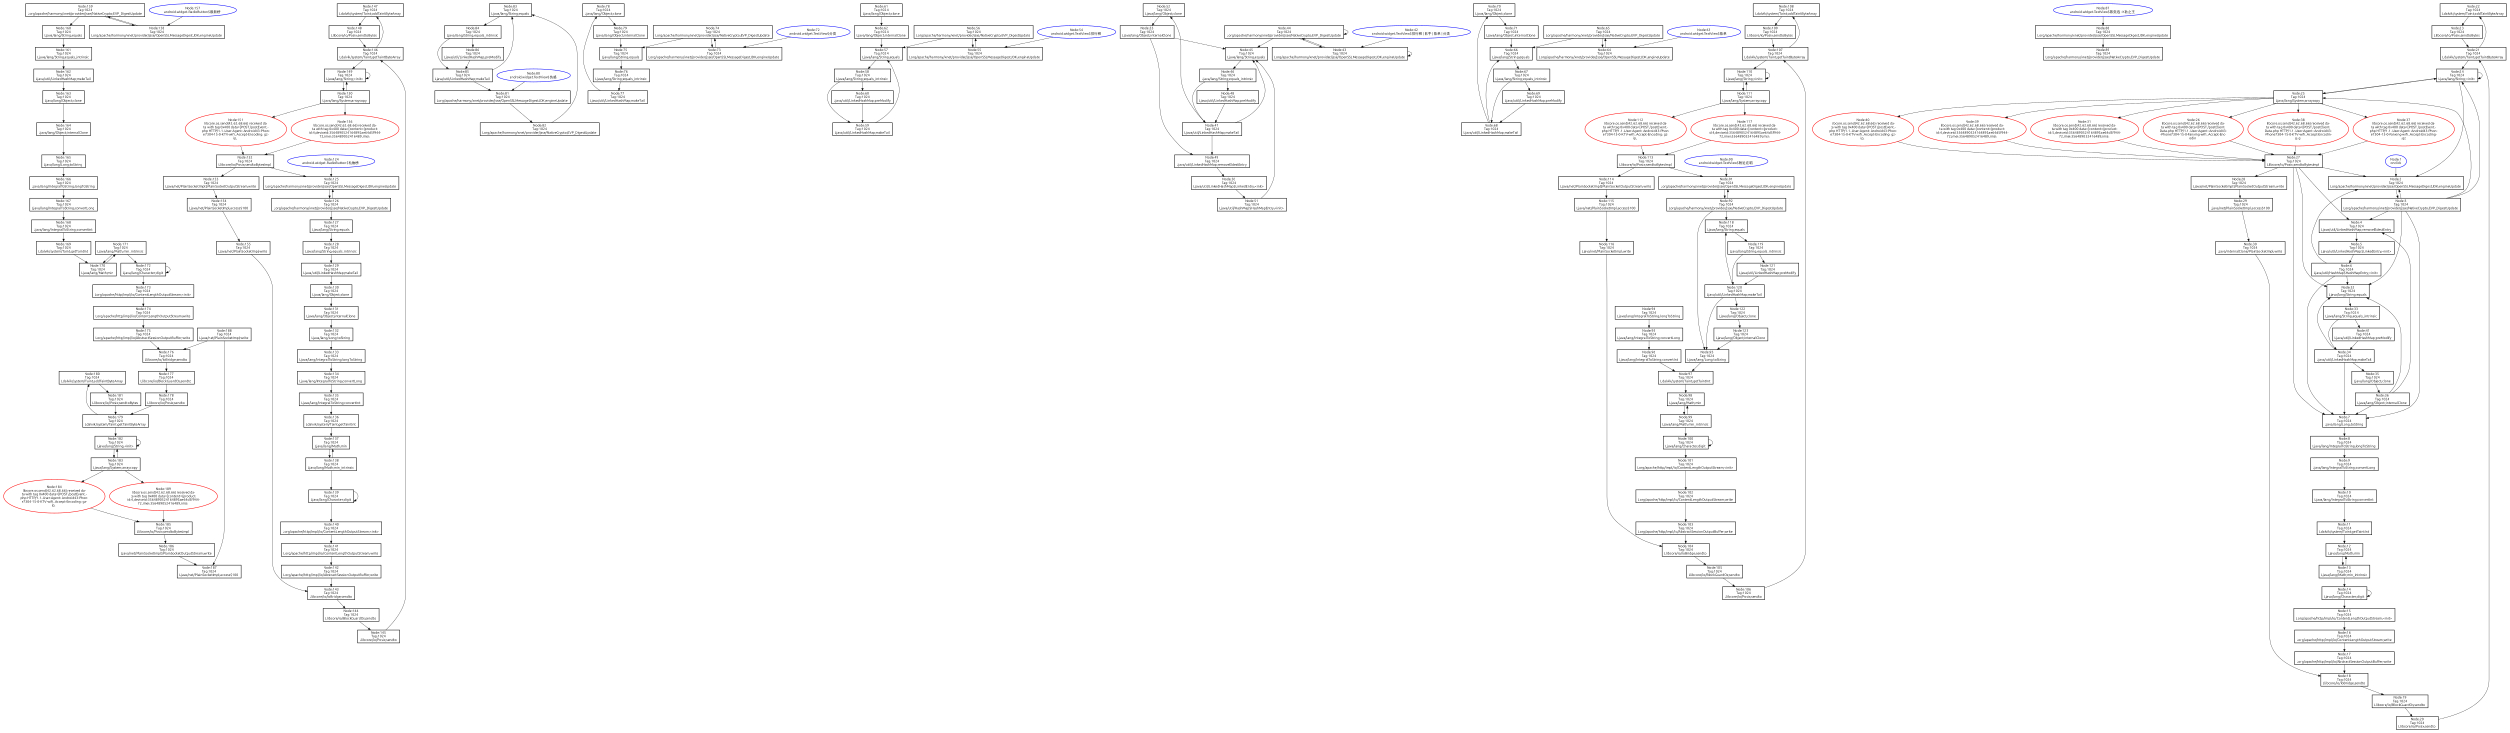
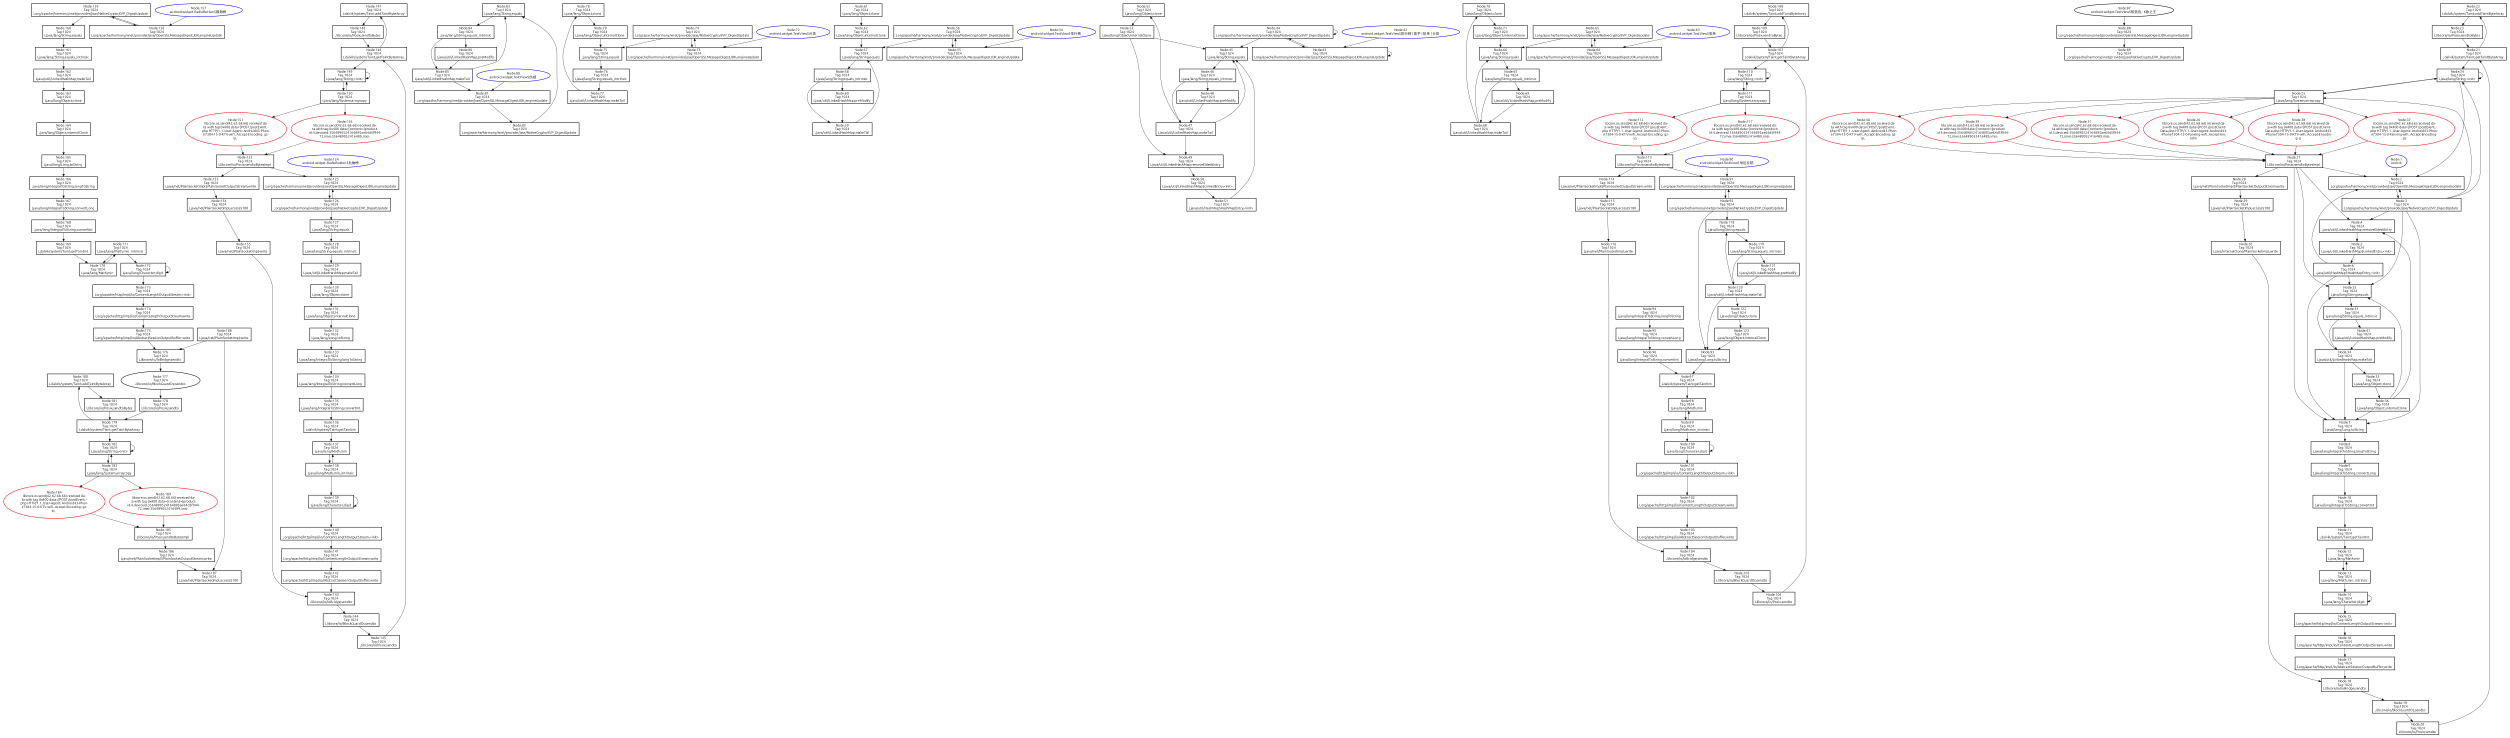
node "Node:87 android.widget.TextView$陈奕迅 - K歌之王": color blue -> black
node "Node:177 Tag:1024 Llibcore/io/BlockGuardOs;sendto": shape box -> ellipse
